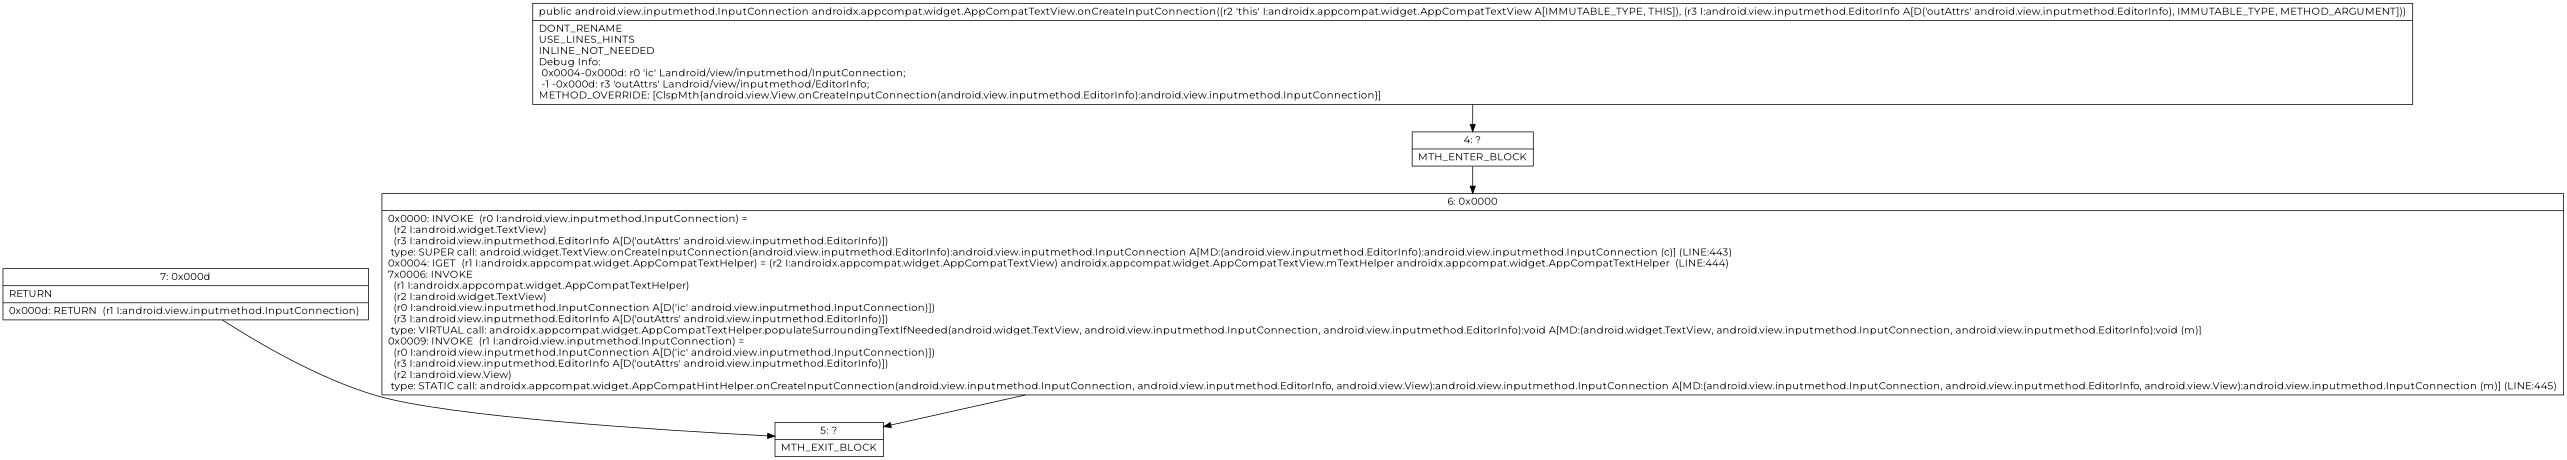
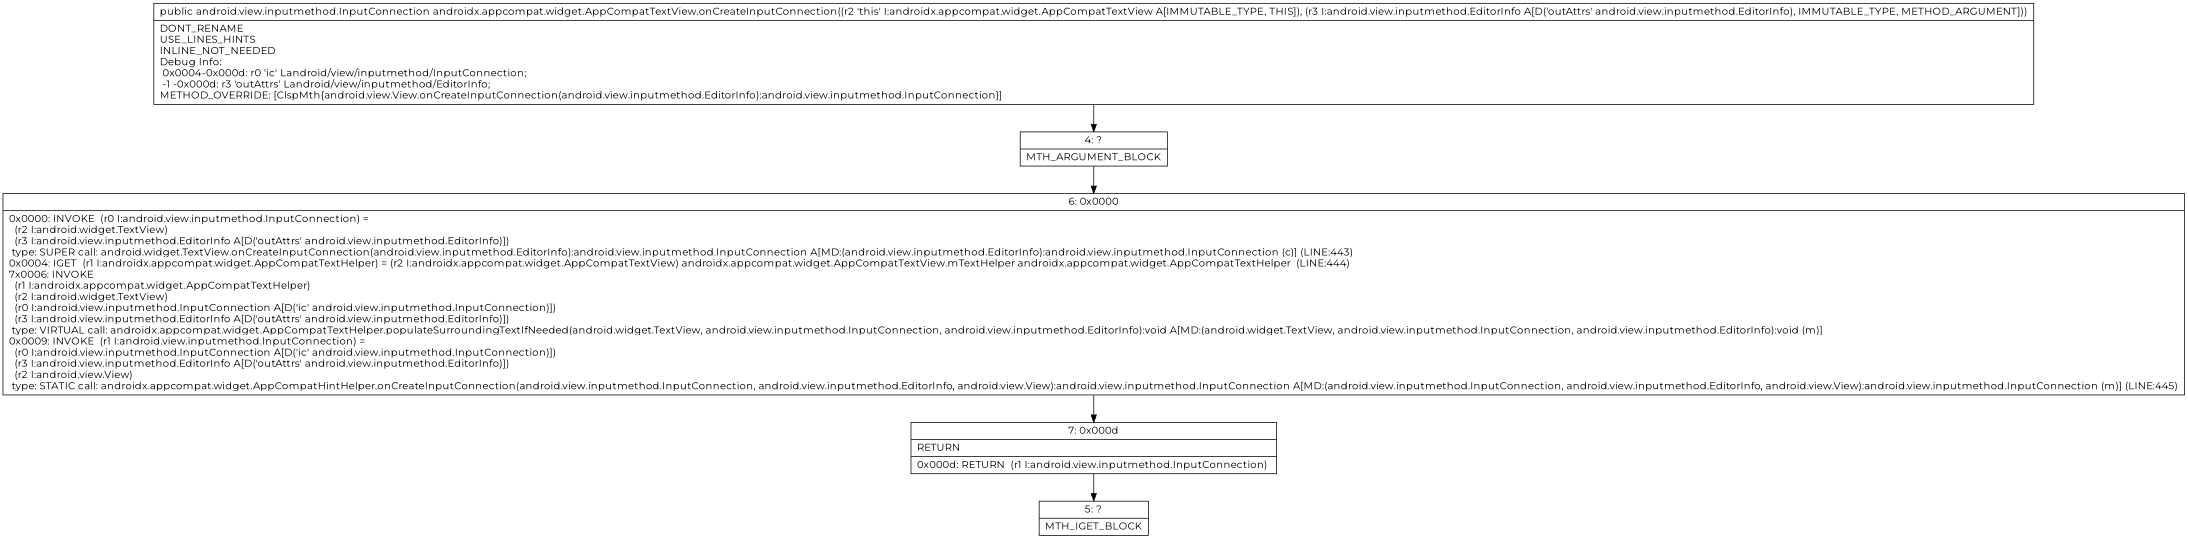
node "4: ?": text "MTH_ENTER_BLOCK" -> "MTH_ARGUMENT_BLOCK"
edge "6: 0x0000" -> "5: ?": now "6: 0x0000" -> "7: 0x000d"
node "5: ?": text "MTH_EXIT_BLOCK" -> "MTH_IGET_BLOCK"
